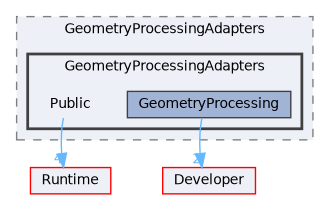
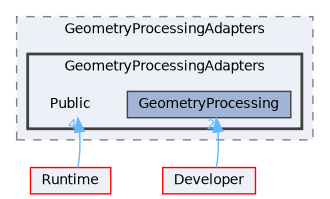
edge "Public" -> "Runtime": reversed
edge "GeometryProcessing" -> "Developer": reversed
